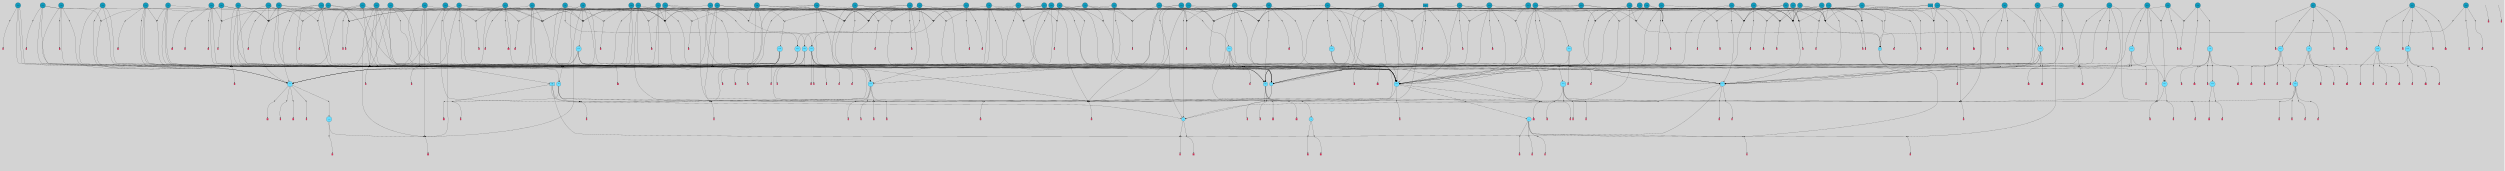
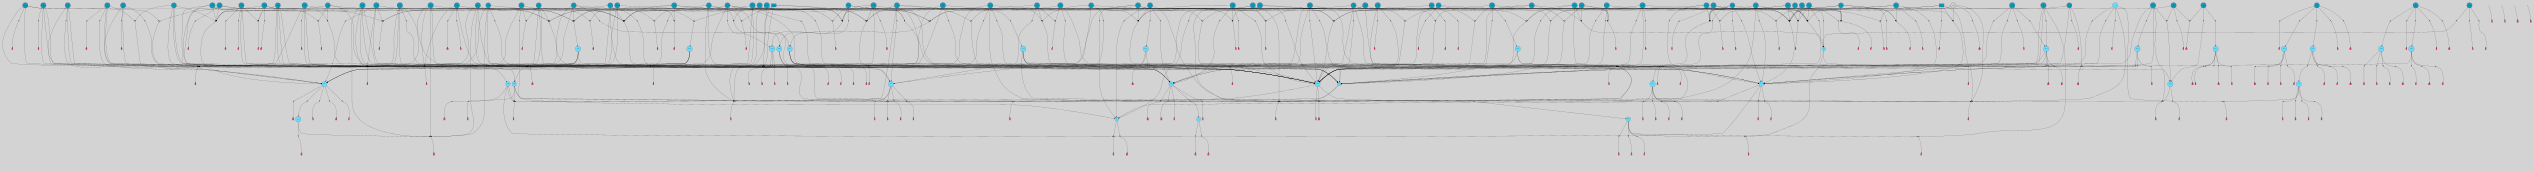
node "T631": shape circle -> box
node "T682": shape box -> circle
node "T726": fillcolor #1199bb -> #cccccc
node "T725": fillcolor #1199bb -> #66ddff
node "T59": shape box -> circle
node "T325": removed
